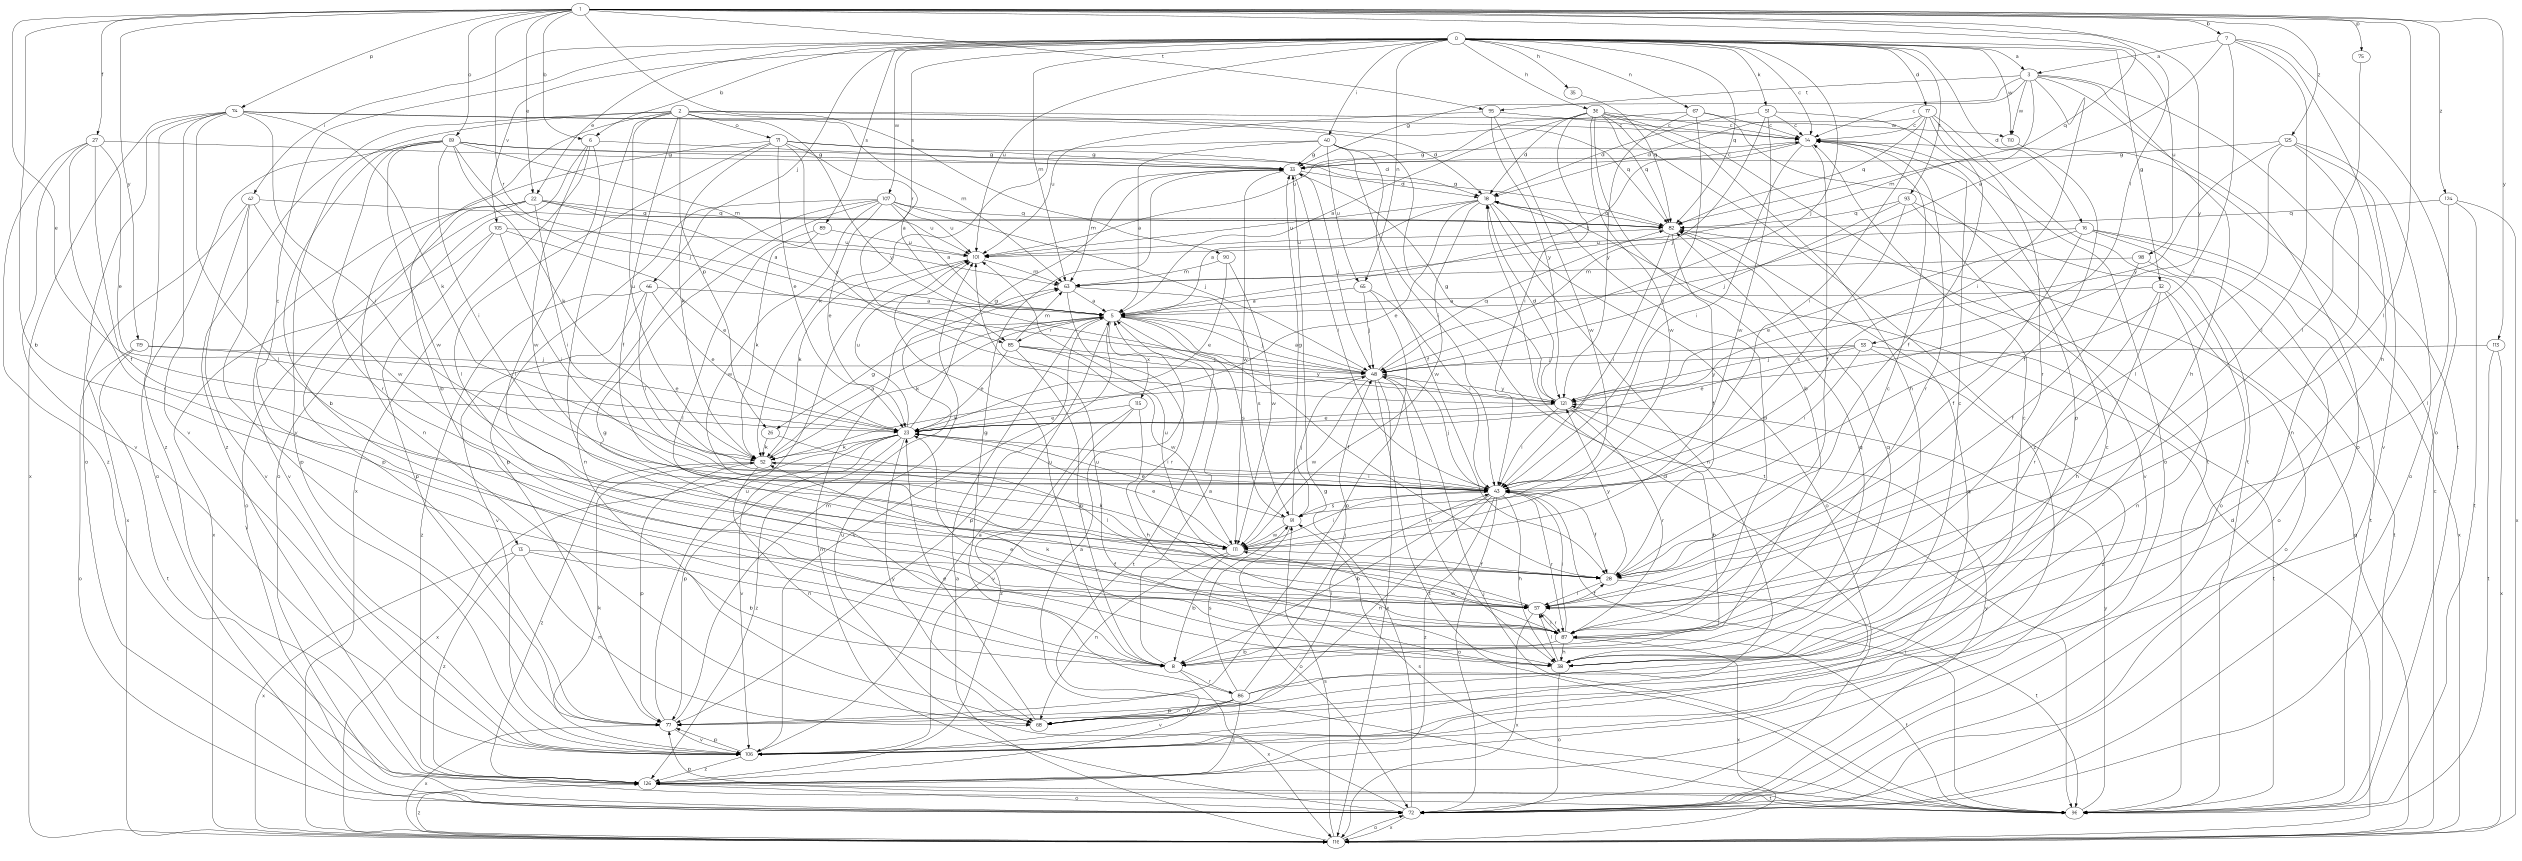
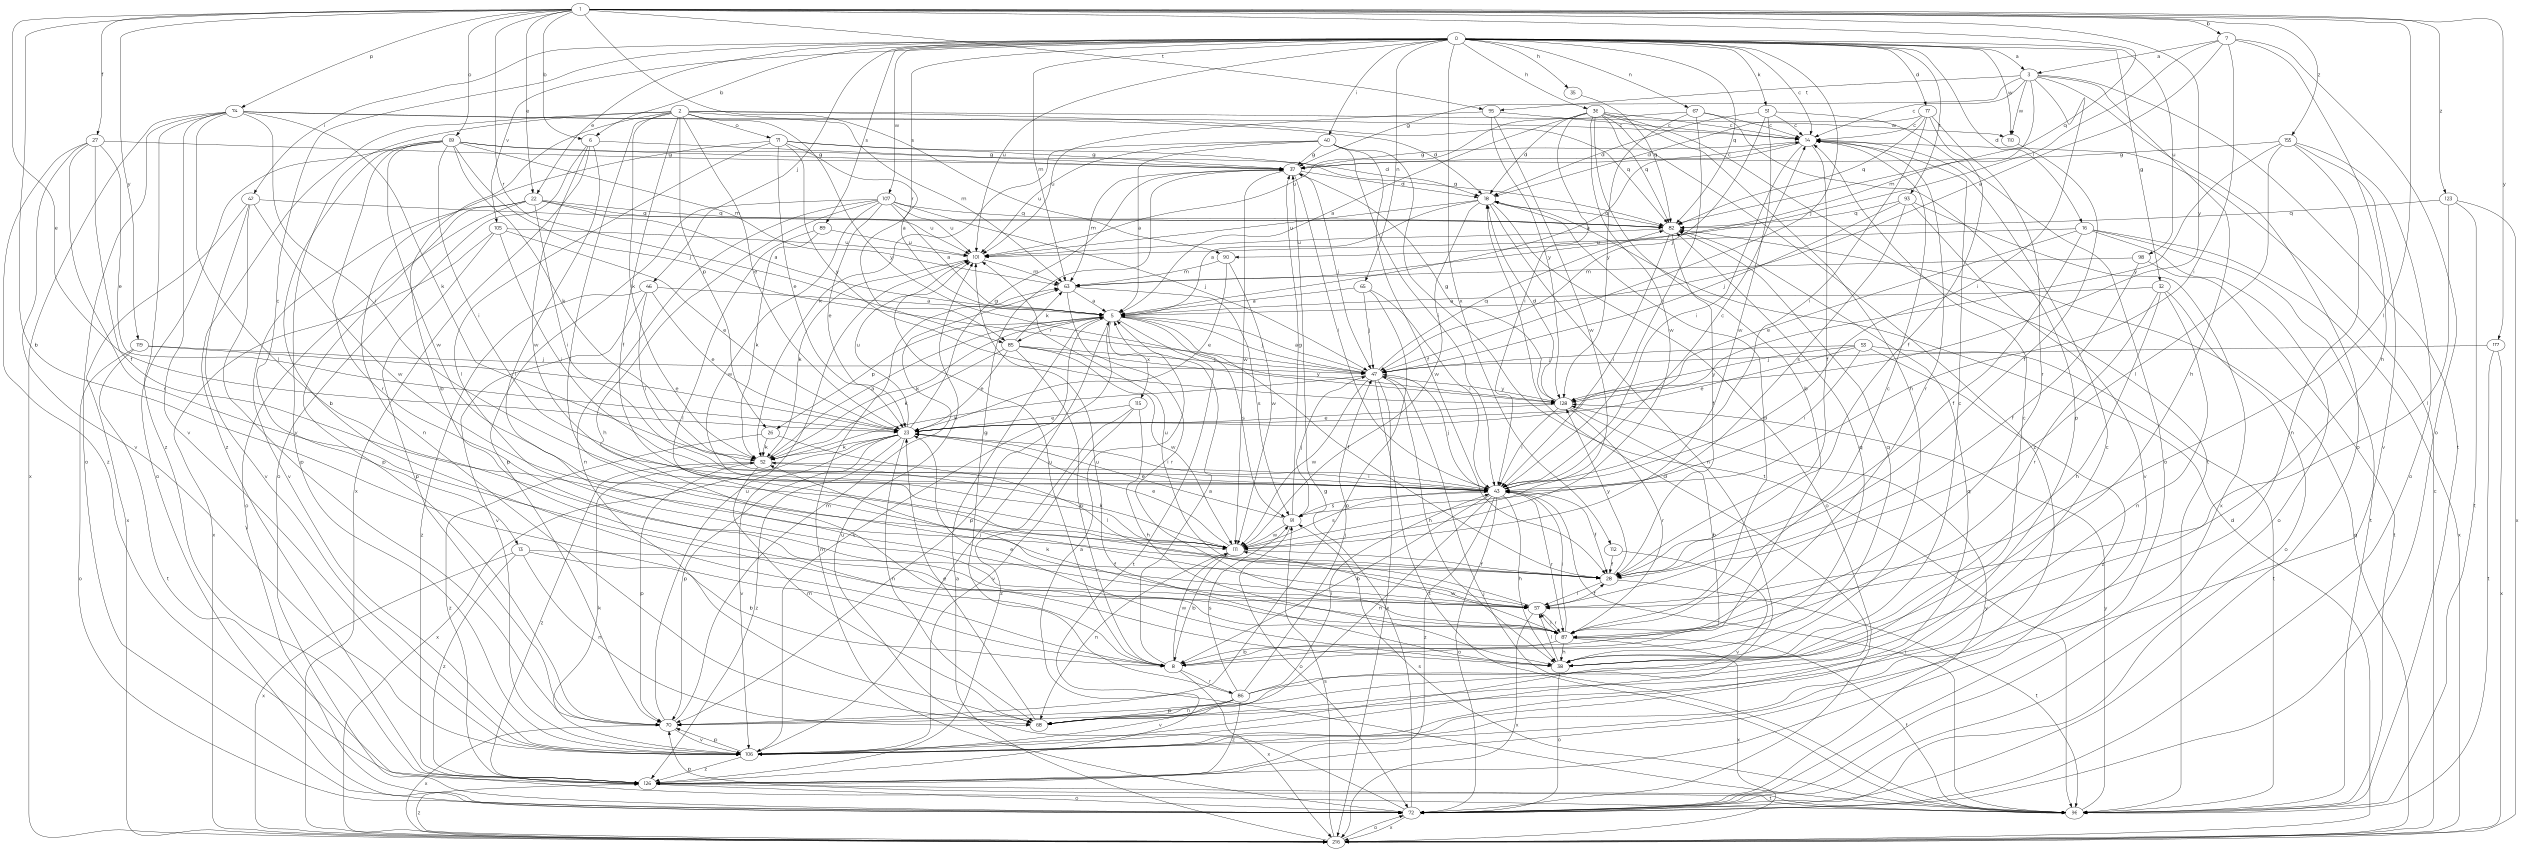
edge "1" -> "53": removed, label "l"
node "75": removed
node "125": label "125" -> "155"
node "33": label "33" -> "37"
node "124": label "124" -> "123"
edge "40" -> "65": now "40" -> "101"
edge "14" -> "5": label "t" -> "a"
edge "71" -> "52": now "85" -> "52"
edge "2" -> "52": label "u" -> "k"
edge "85" -> "63": label "m" -> "k"
node "113": label "113" -> "117"
edge "43" -> "14": added, label "c"
edge "18" -> "23": now "2" -> "23"
edge "5" -> "26": label "g" -> "p"
node "48": label "48" -> "47"
node "121": label "121" -> "128"
edge "107" -> "38": label "g" -> "h"
edge "17" -> "96": removed, label "t"
edge "7" -> "57": now "7" -> "90"
edge "93" -> "72": label "o" -> "x"
edge "111" -> "43": label "i" -> "s"
edge "106" -> "5": label "a" -> "j"
node "112": added
edge "26" -> "126": added, label "z"
edge "23" -> "68": label "y" -> "n"
edge "52" -> "68": label "n" -> "m"
edge "8" -> "111": added, label "w"
node "77": label "77" -> "70"
node "116": label "116" -> "216"
